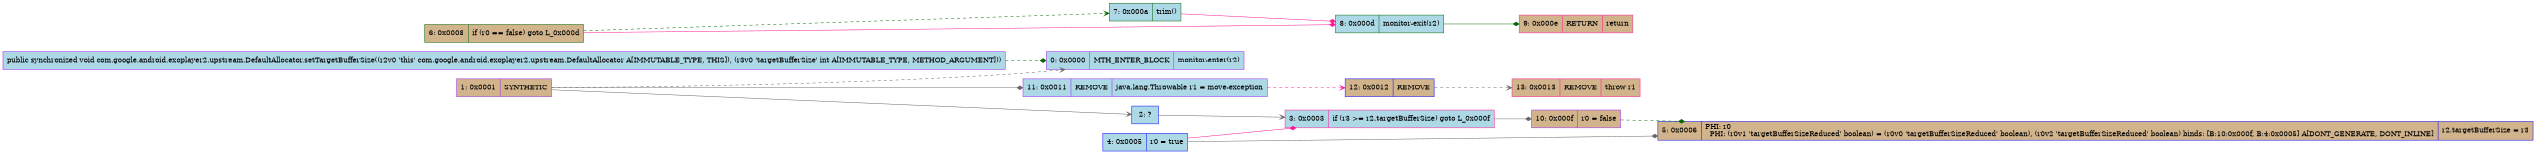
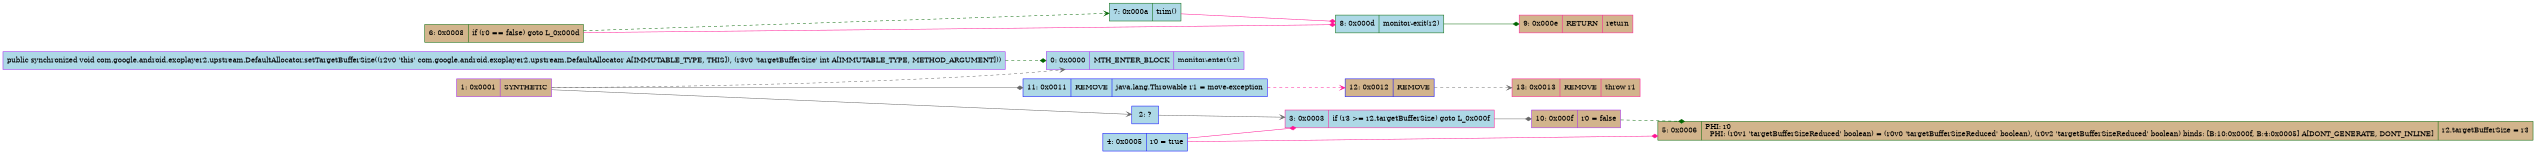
node "11: 0x0011": color purple -> blue
node "5: 0x0006": color blue -> darkgreen
edge "4: 0x0005" -> "5: 0x0006": color gray40 -> deeppink
